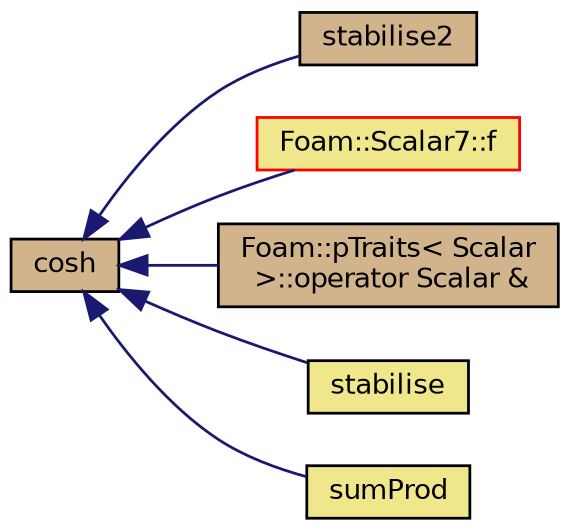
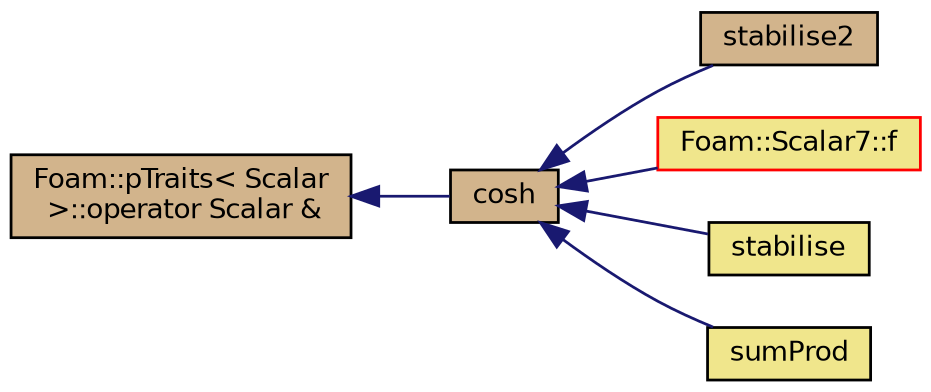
edge "Foam::pTraits< Scalar >::operator Scalar &" -> "cosh": reversed
